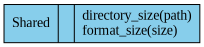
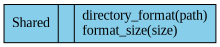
node "Shared": text "directory_size(path)" -> "directory_format(path)"
